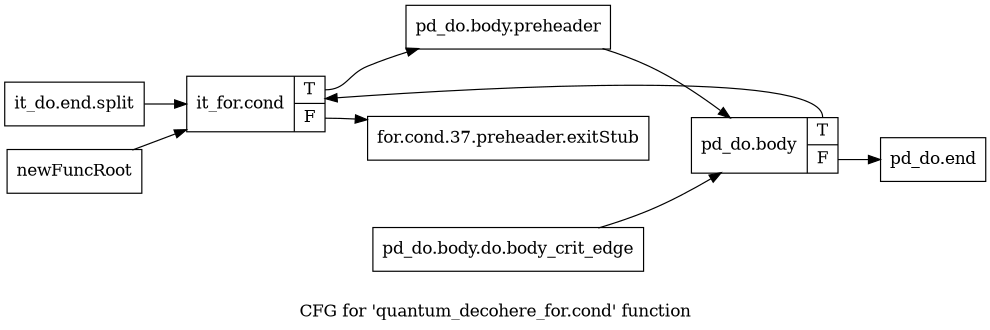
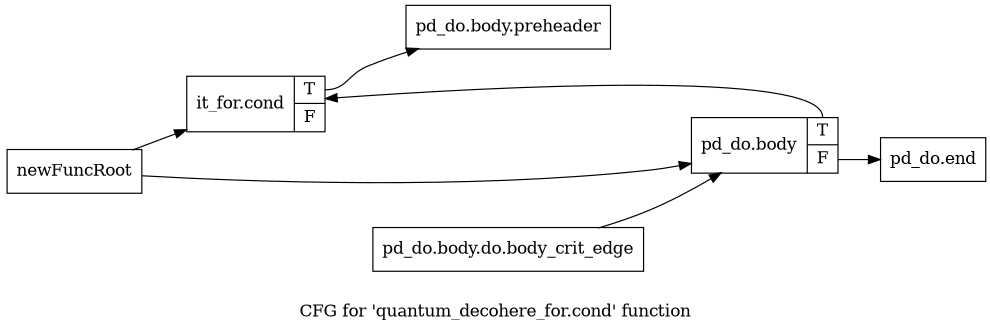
edge "pd_do.body.preheader" -> "pd_do.body": now "newFuncRoot" -> "pd_do.body"
node "it_do.end.split": removed
node "for.cond.37.preheader.exitStub": removed
